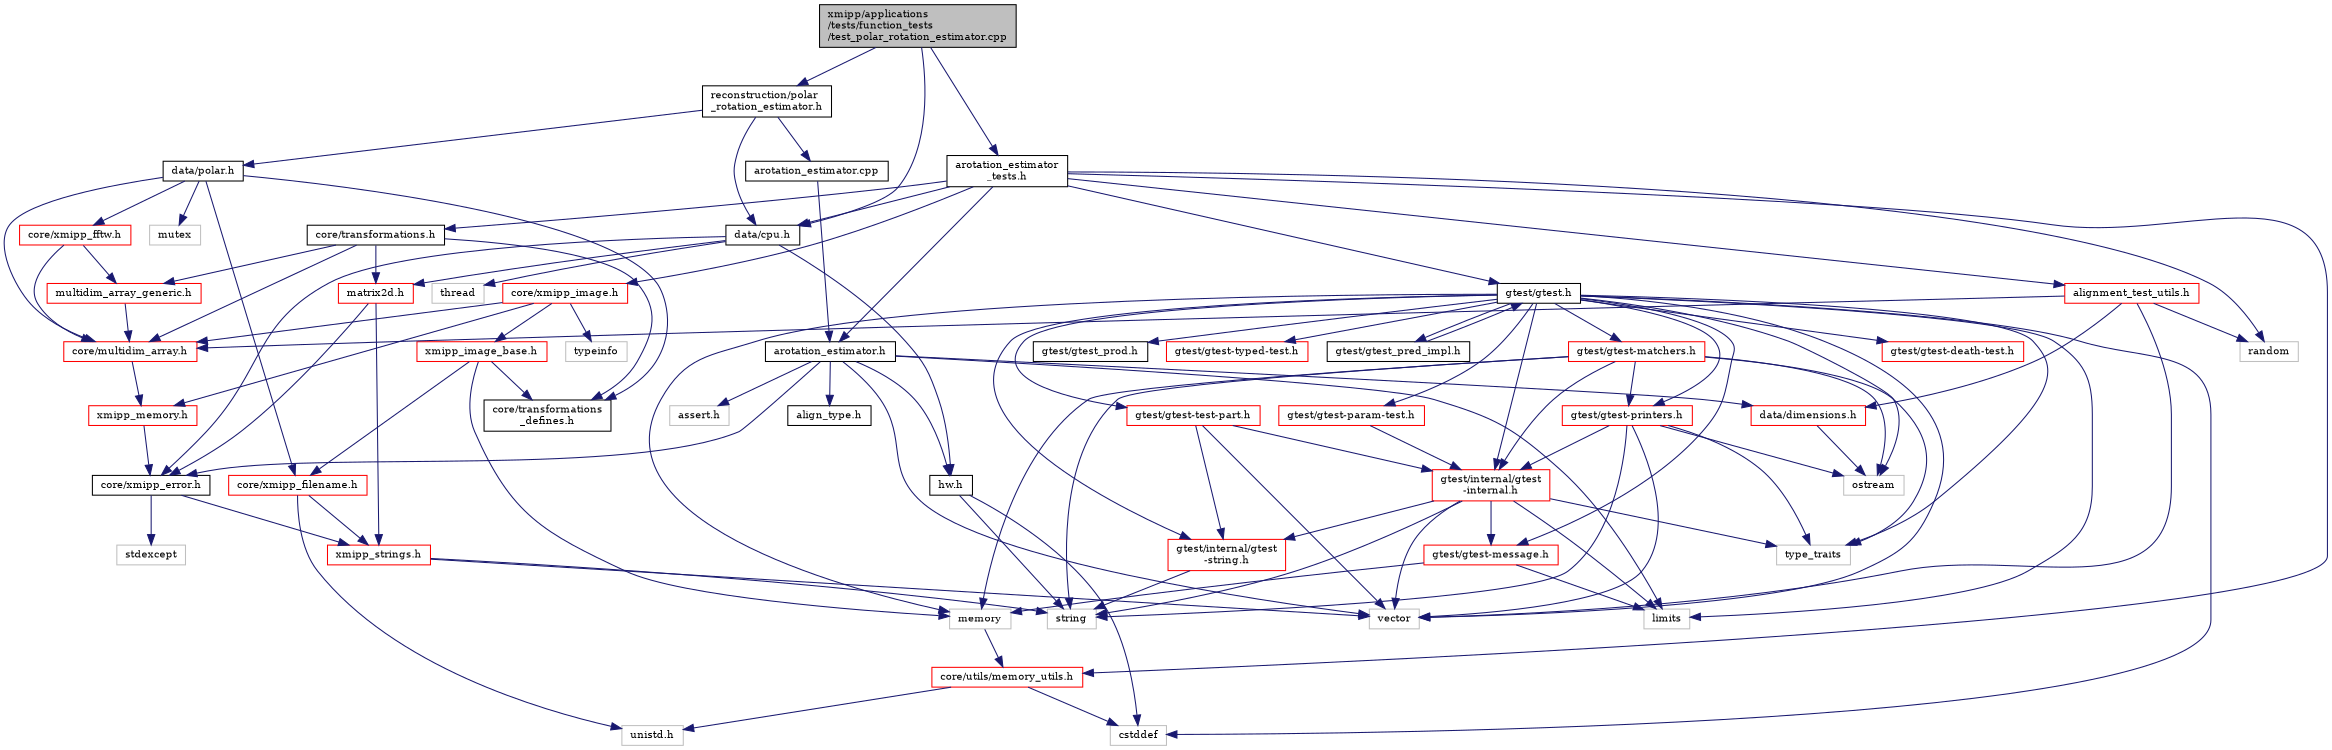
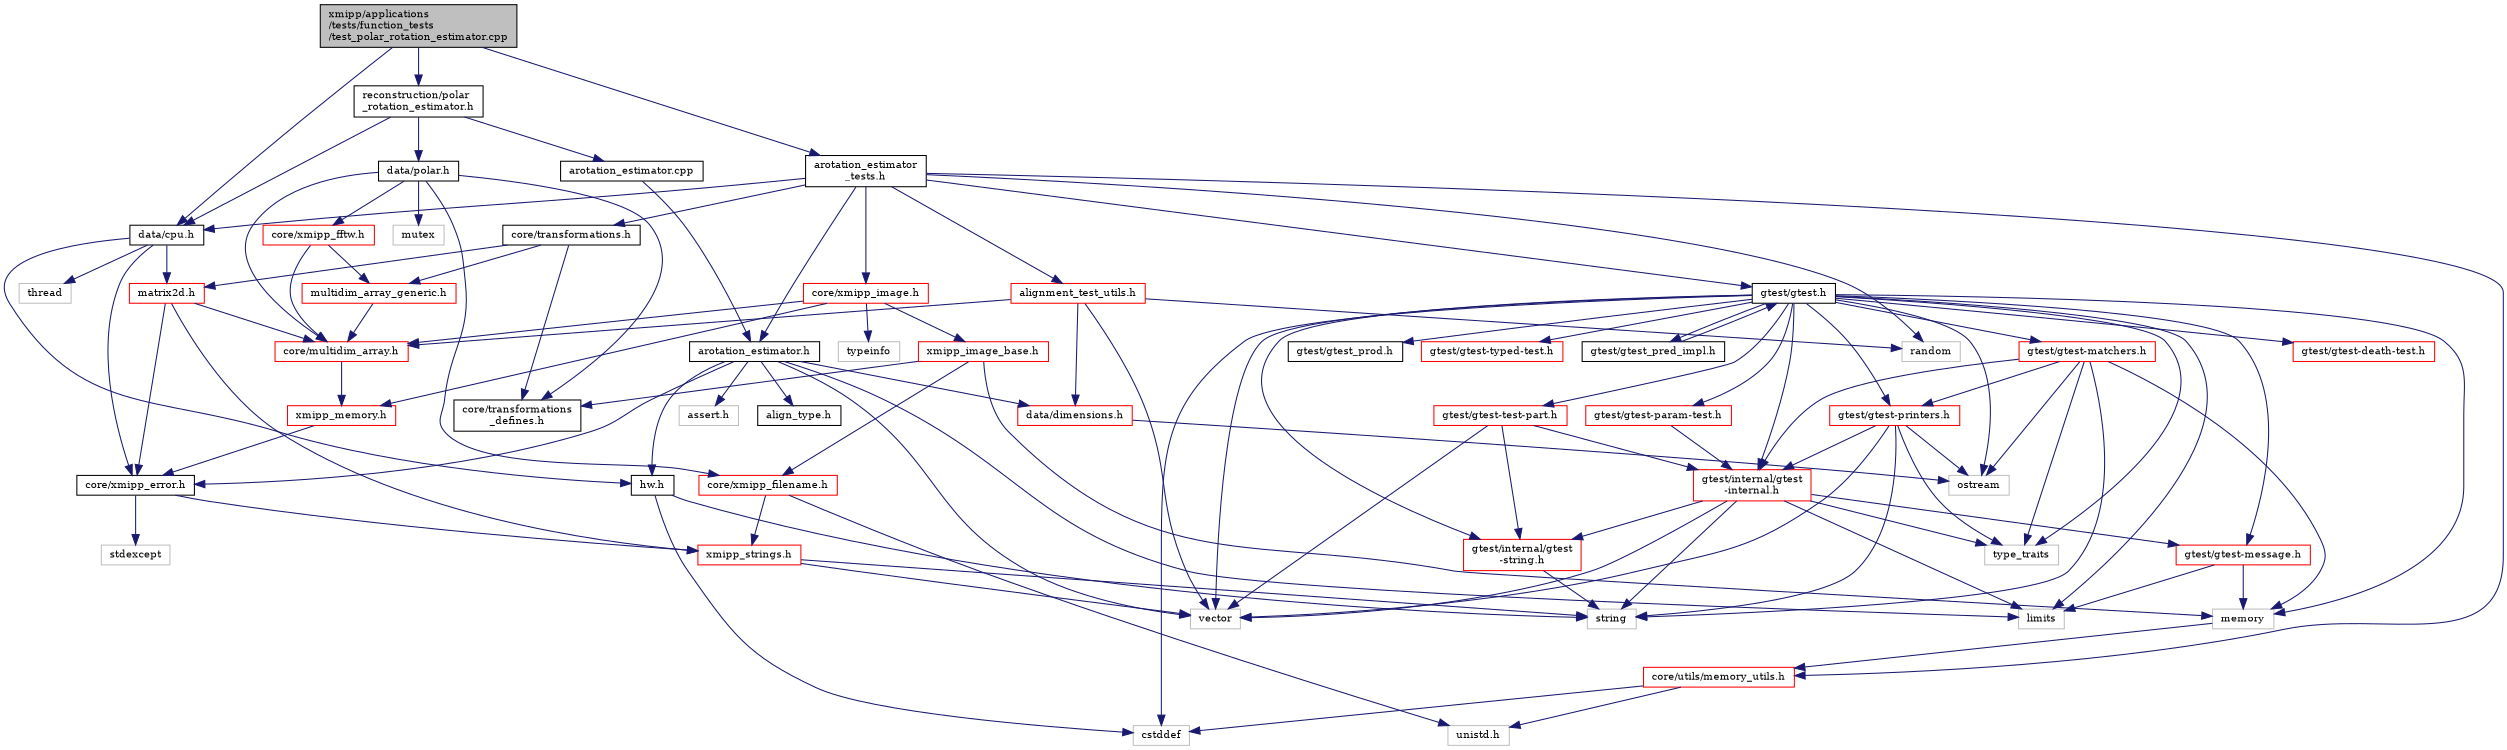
edge "core/transformations.h" -> "core/multidim_array.h": now "matrix2d.h" -> "core/multidim_array.h"
